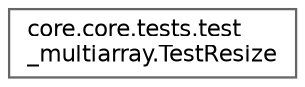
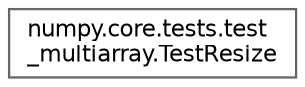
node "core.core.tests.test _multiarray.TestResize": label "core.core.tests.test _multiarray.TestResize" -> "numpy.core.tests.test _multiarray.TestResize"
